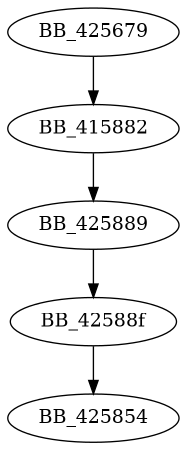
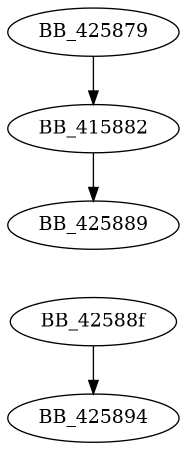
node "BB_425679": label "BB_425679" -> "BB_425879"
edge "BB_425889" -> "BB_42588f": removed
node "BB_425854": label "BB_425854" -> "BB_425894"
